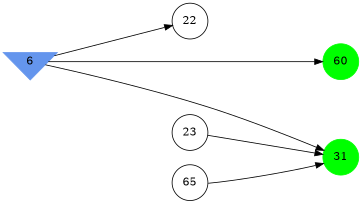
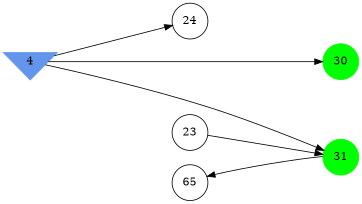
node "22": label "22" -> "24"
node "6": label "6" -> "4"
node "60": label "60" -> "30"
edge "65" -> "31": reversed
